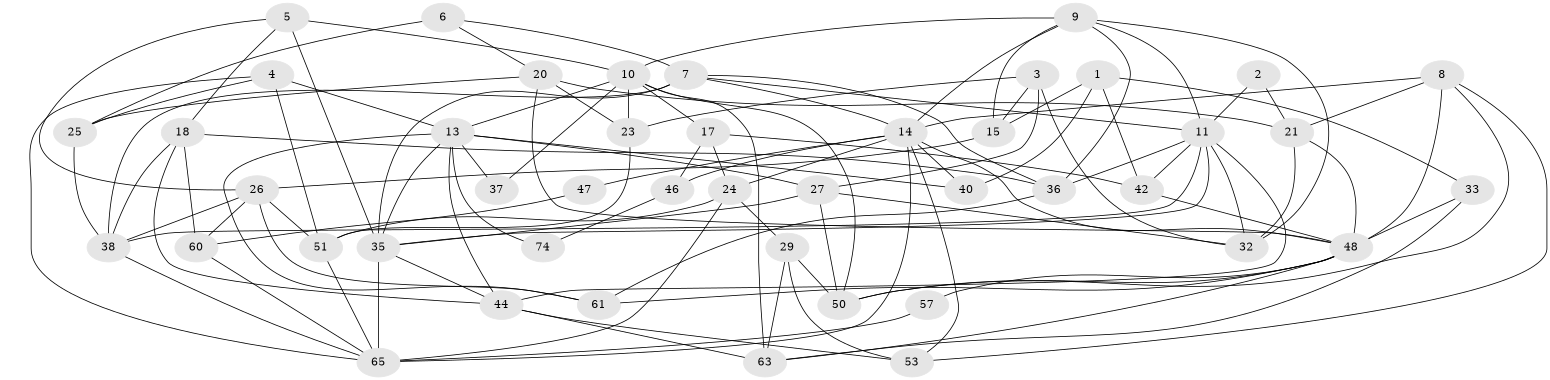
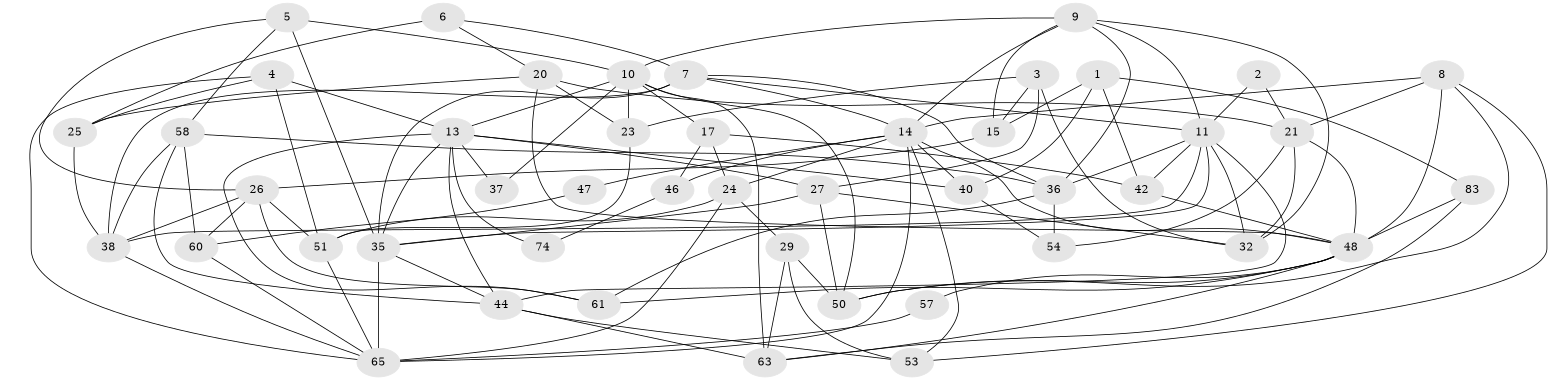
node "18": label "18" -> "58"
node "33": label "33" -> "83"
node "54": added
